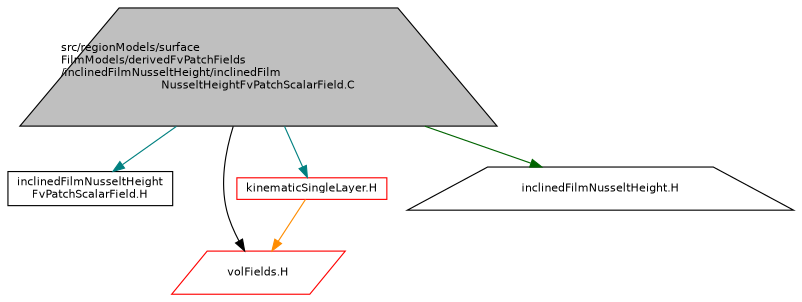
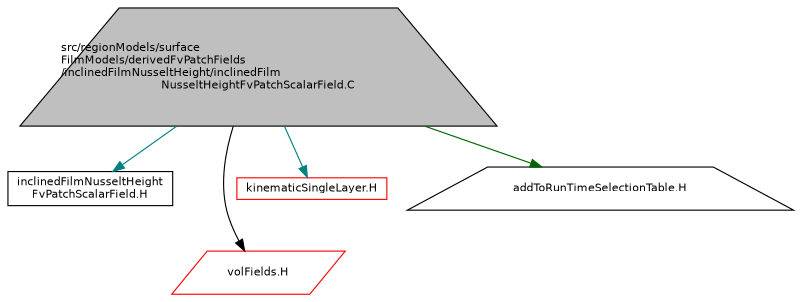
node "inclinedFilmNusseltHeight.H": label "inclinedFilmNusseltHeight.H" -> "addToRunTimeSelectionTable.H"
edge "kinematicSingleLayer.H" -> "volFields.H": removed
